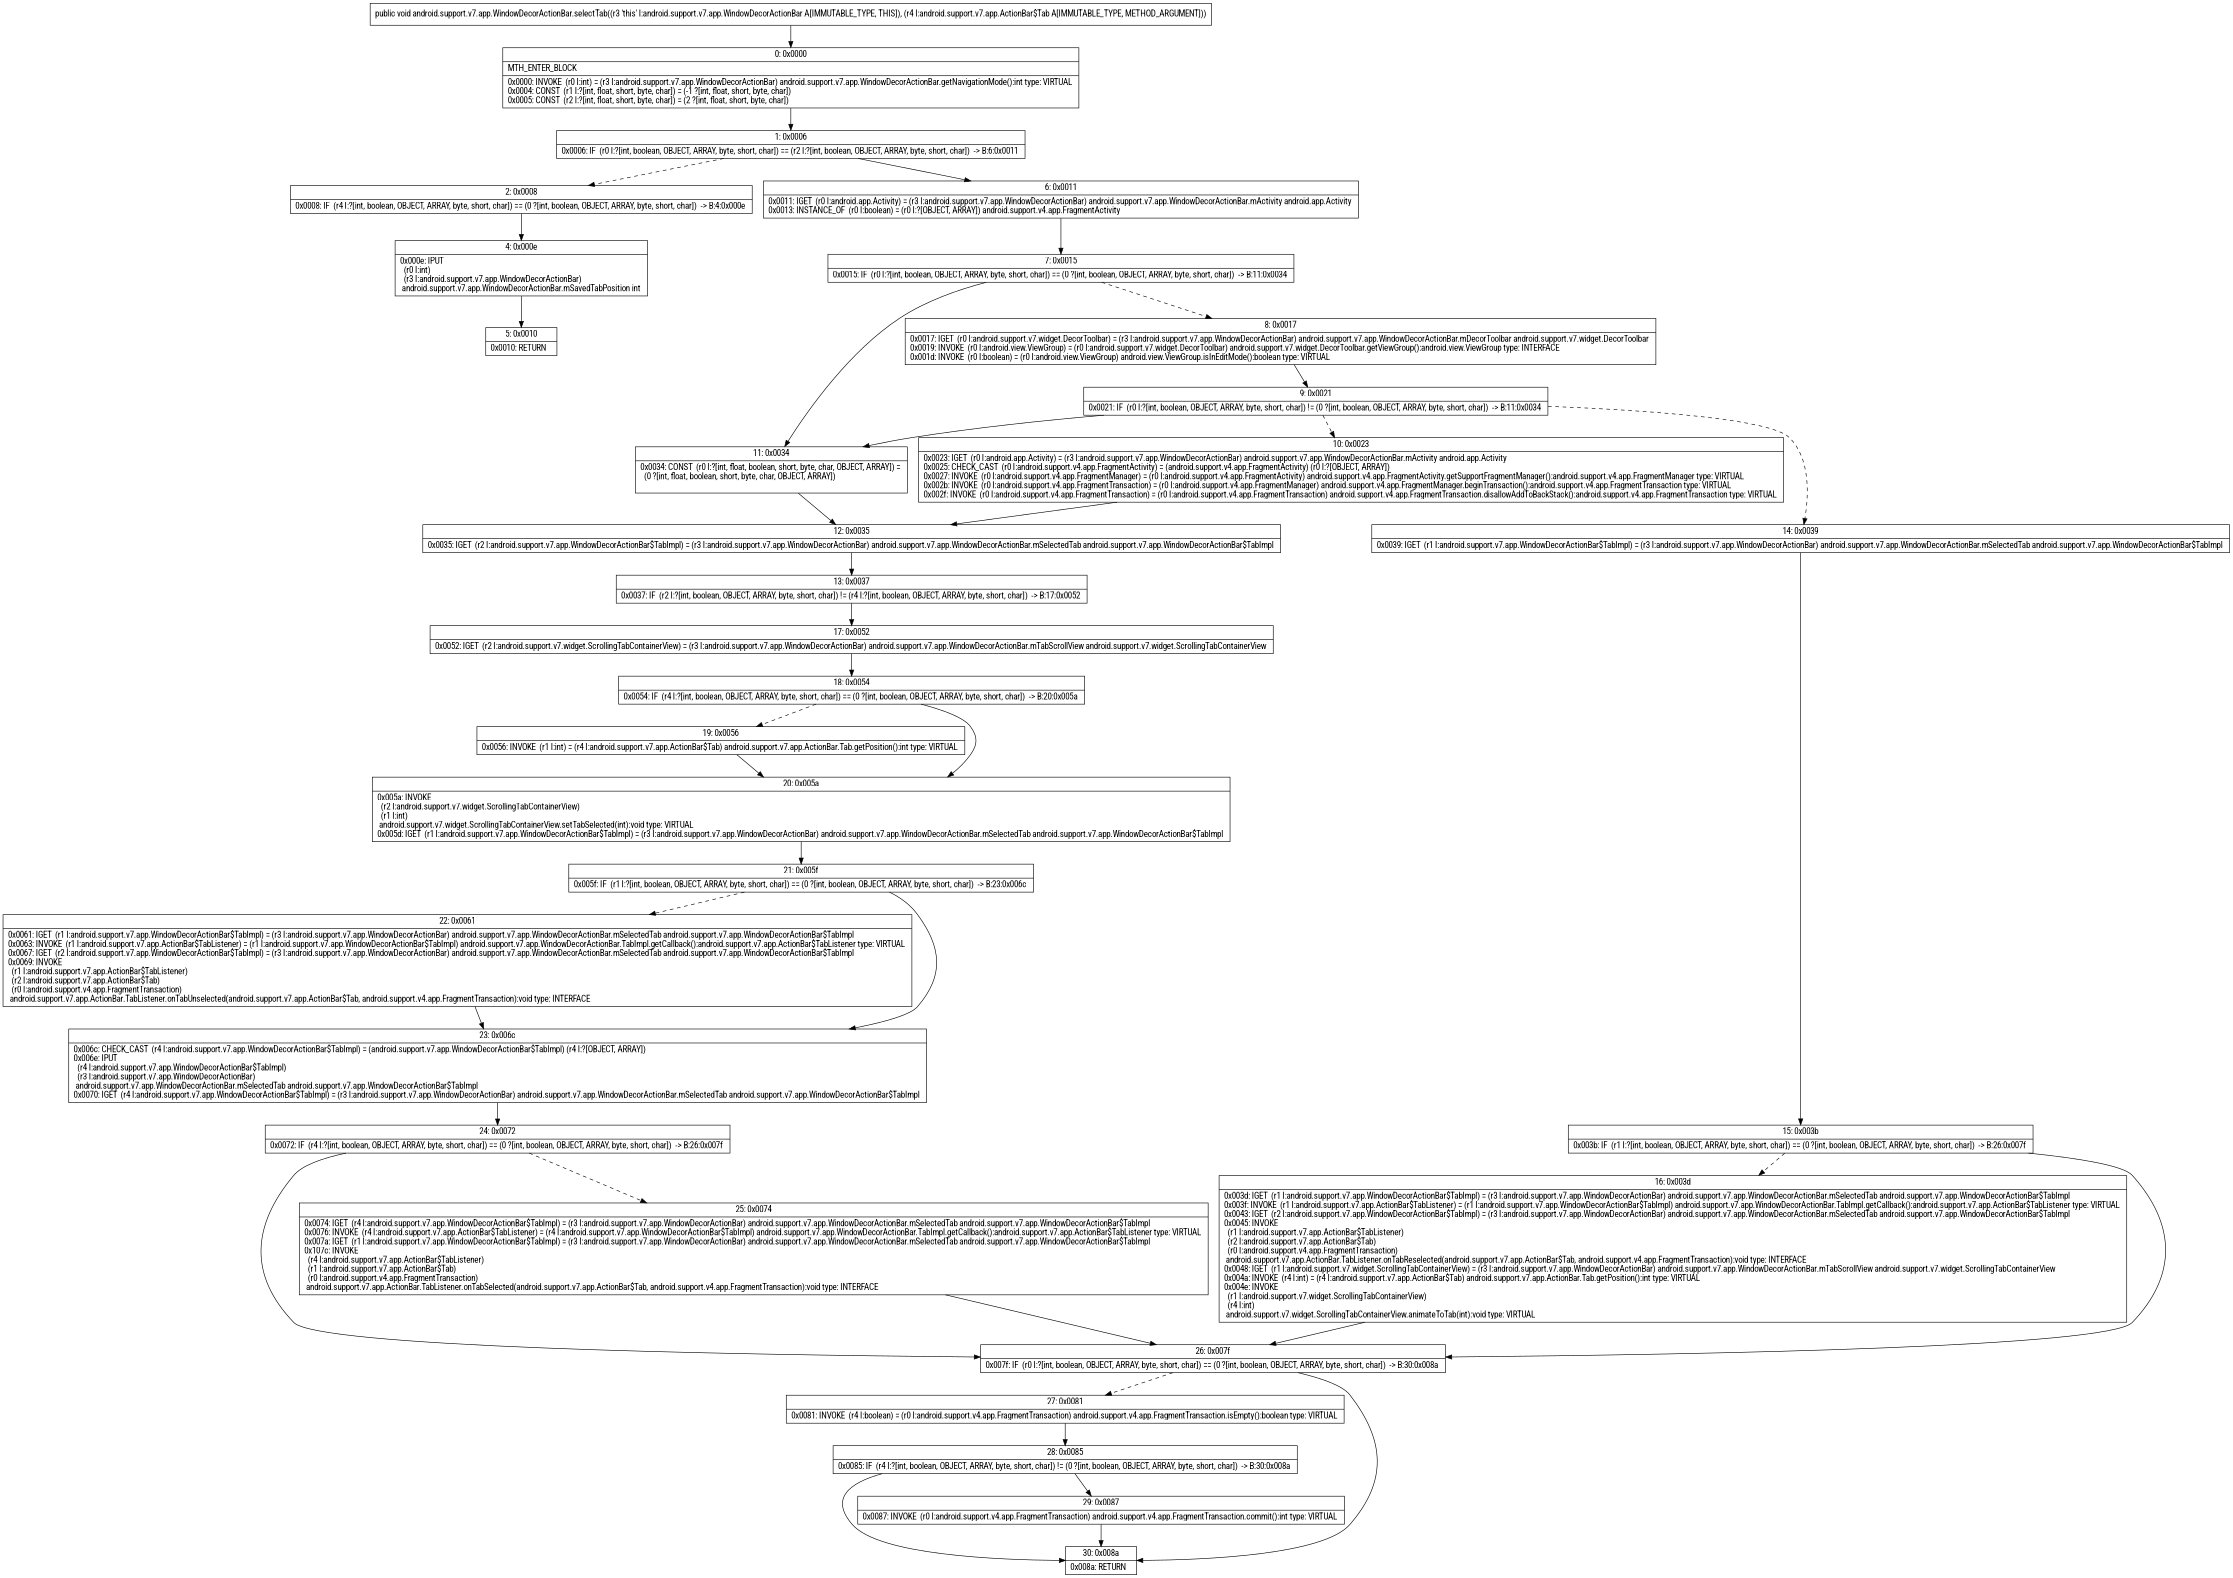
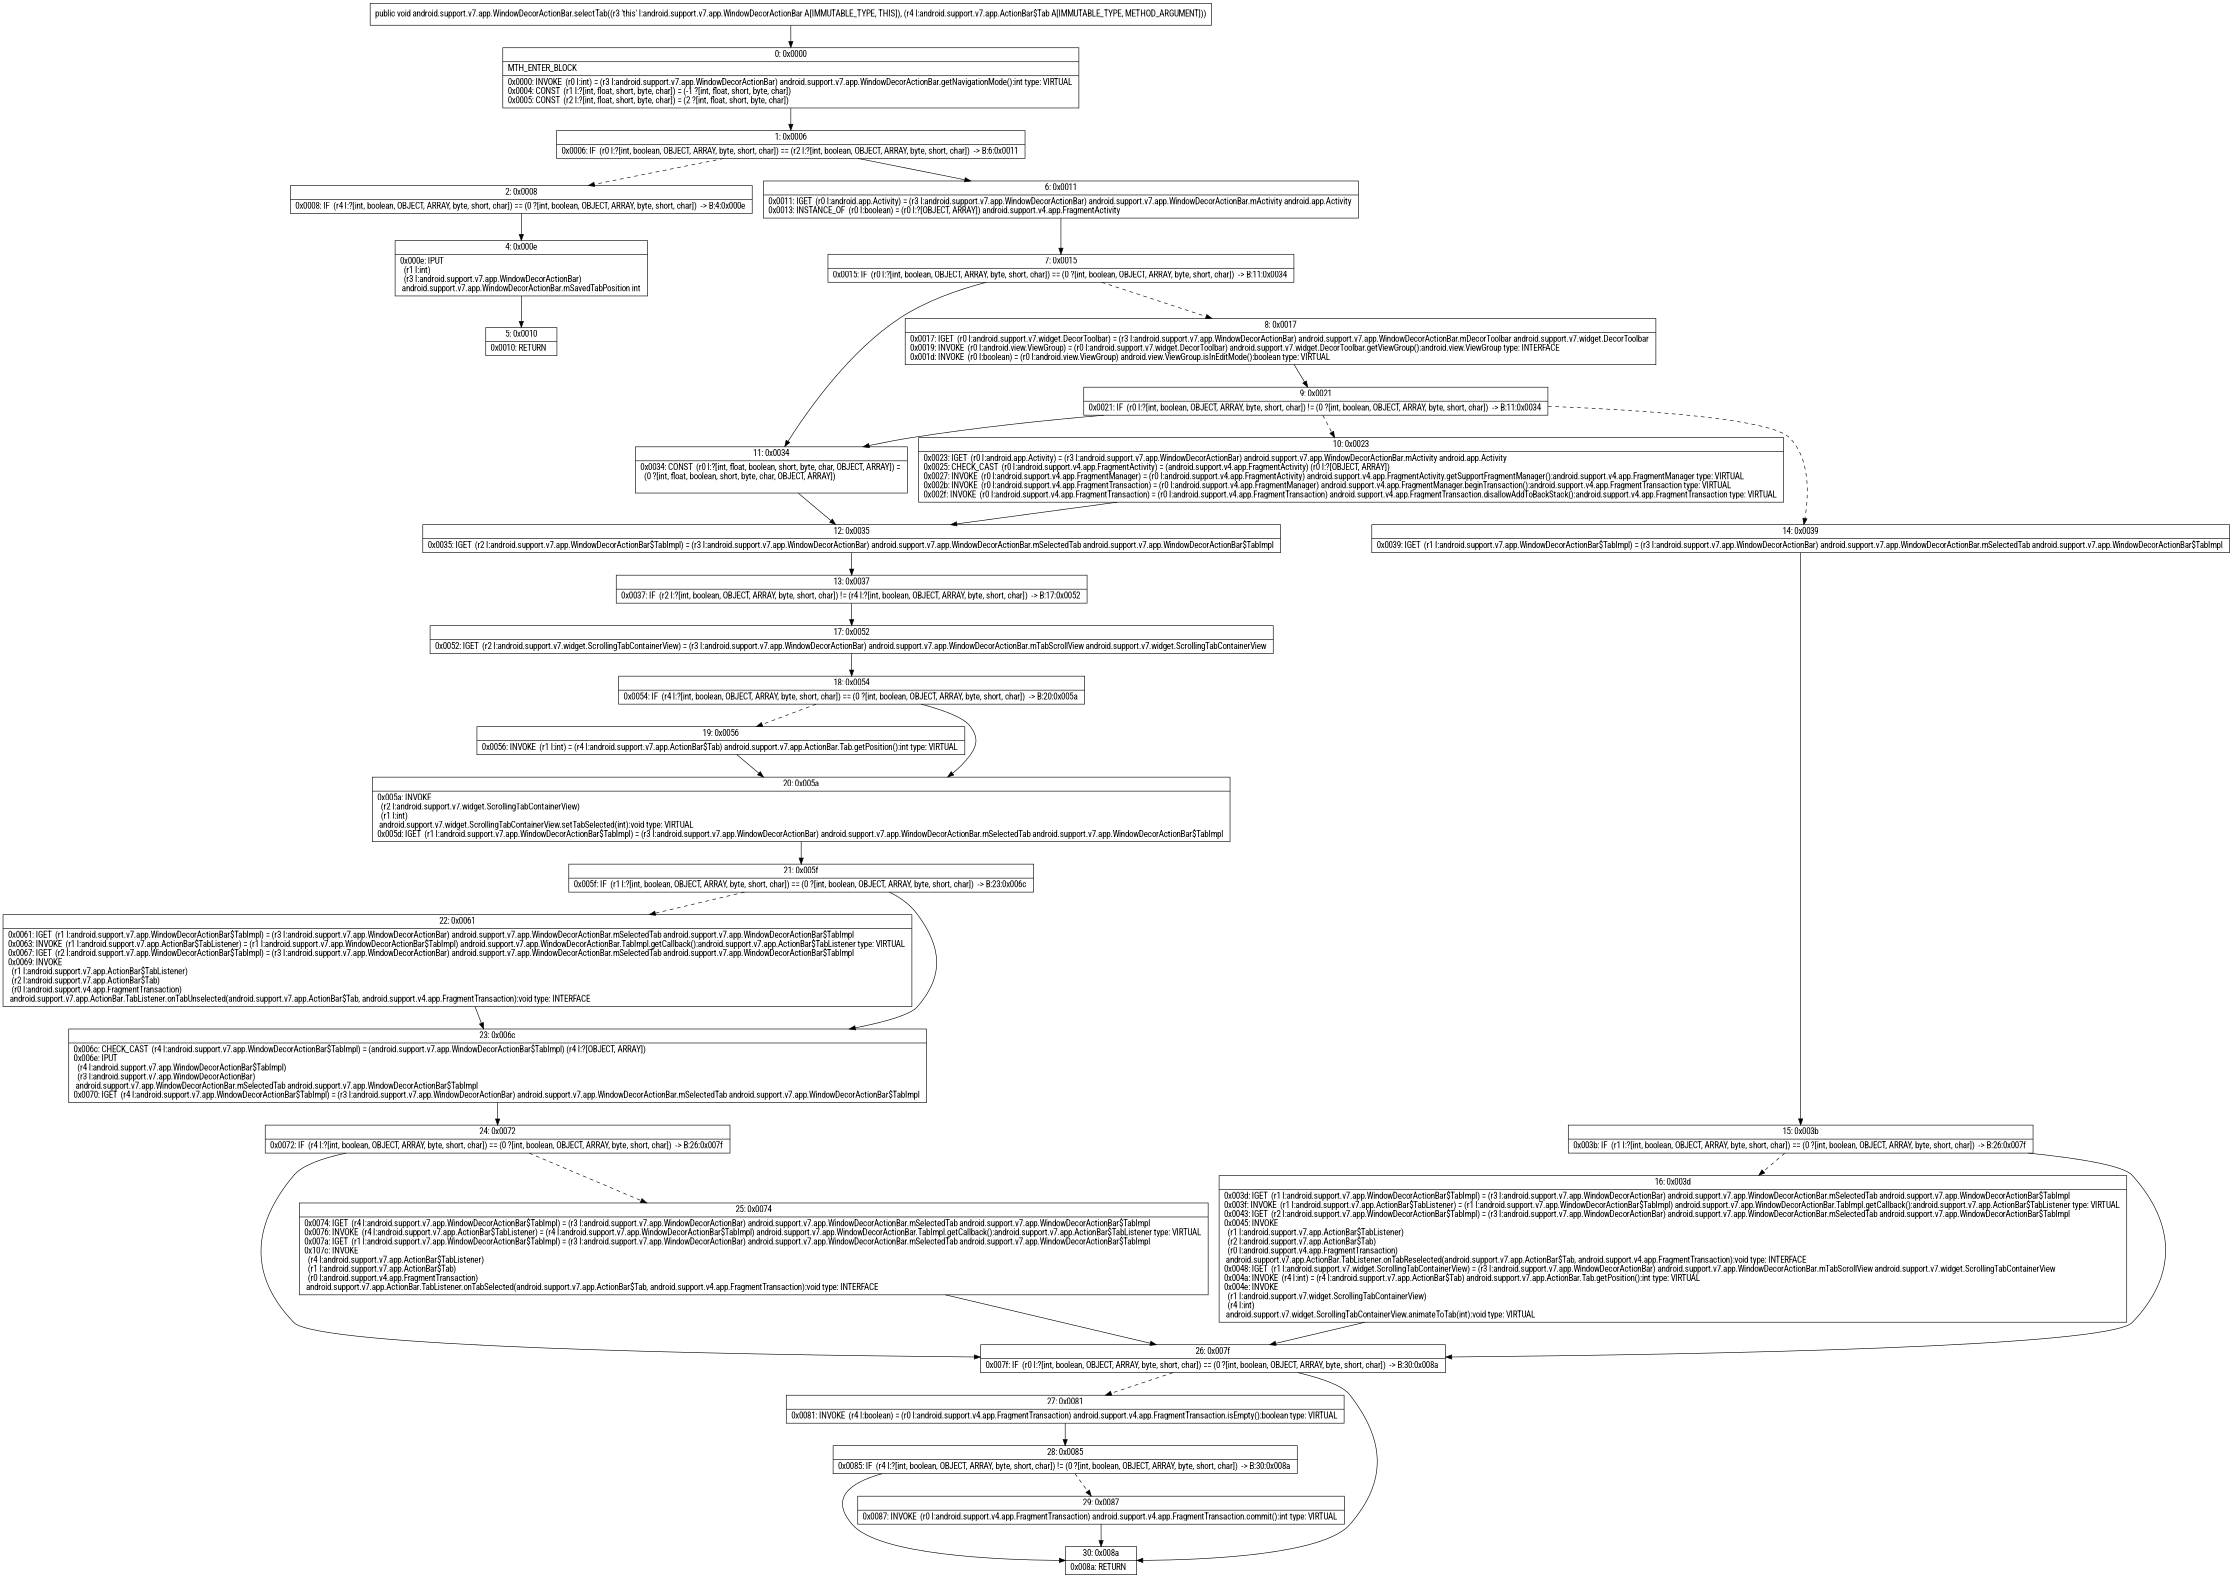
node "4: 0x000e": text "(r0 I:int)" -> "(r1 I:int)"
edge "28: 0x0085" -> "29: 0x0087": style solid -> dashed
